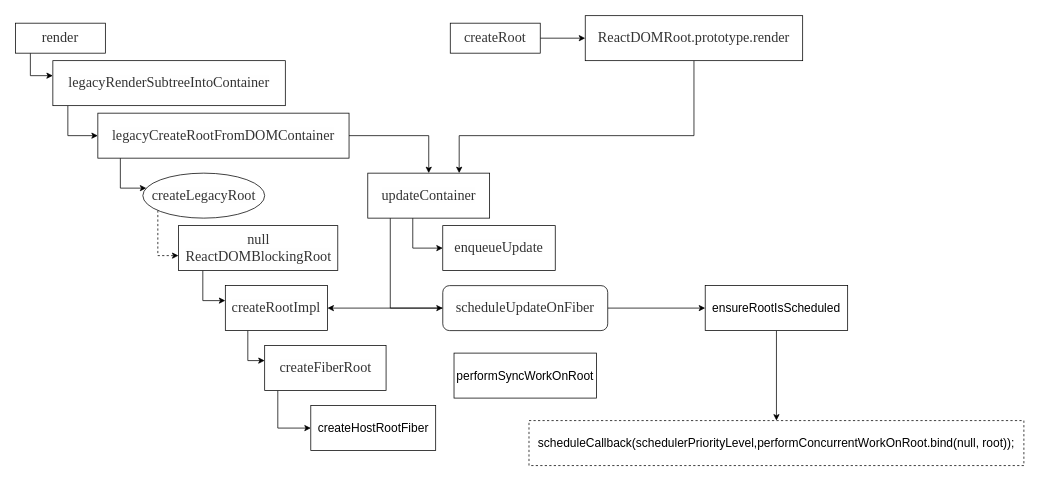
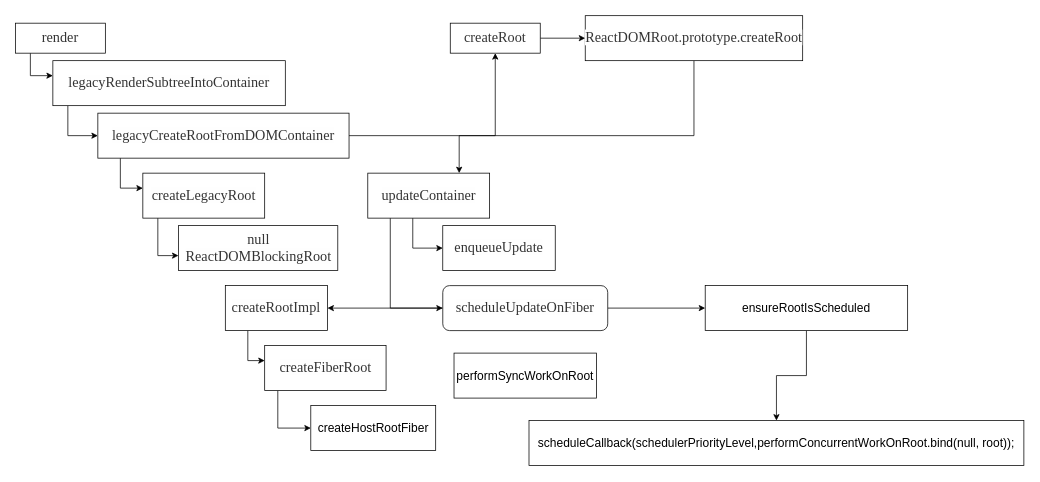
node "ReactDOMRoot.prototype.render": label "ReactDOMRoot.prototype.render" -> "ReactDOMRoot.prototype.createRoot"
edge "legacyCreateRootFromDOMContainer" -> "updateContainer": now "legacyCreateRootFromDOMContainer" -> "createRoot"
node "createLegacyRoot": shape ellipse -> rectangle
edge "createLegacyRoot" -> "null ReactDOMBlockingRoot": style dashed -> solid
edge "null ReactDOMBlockingRoot" -> "createRootImpl": removed
node "ensureRootIsScheduled": size 143x45 -> 203x45
node "scheduleCallback(schedulerPriorityLevel,performConcurrentWorkOnRoot.bind(null, root));": style dashed -> solid
